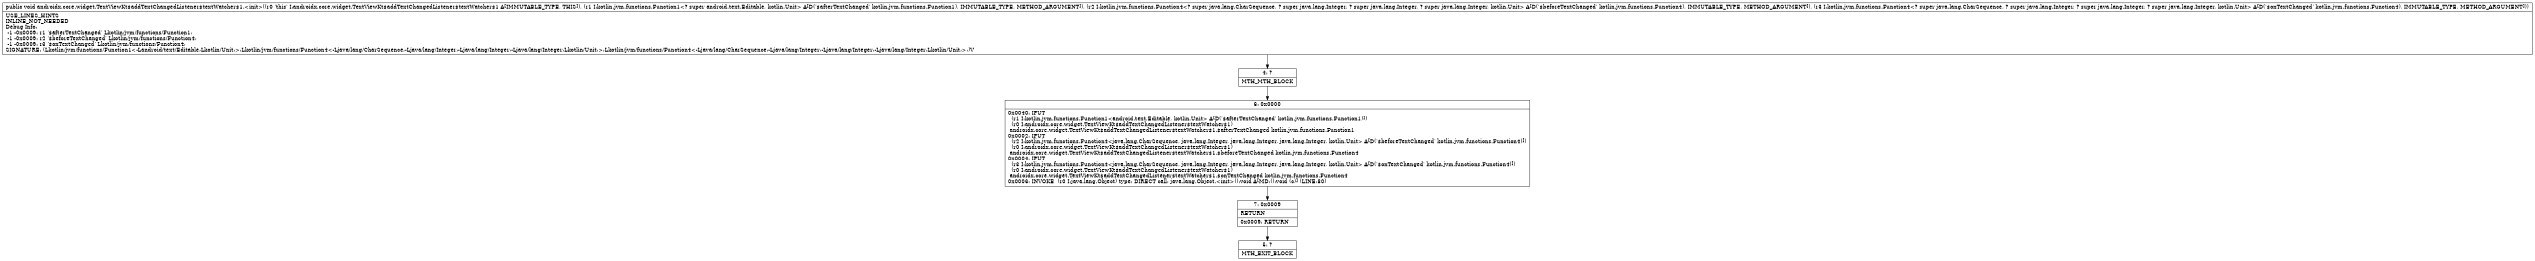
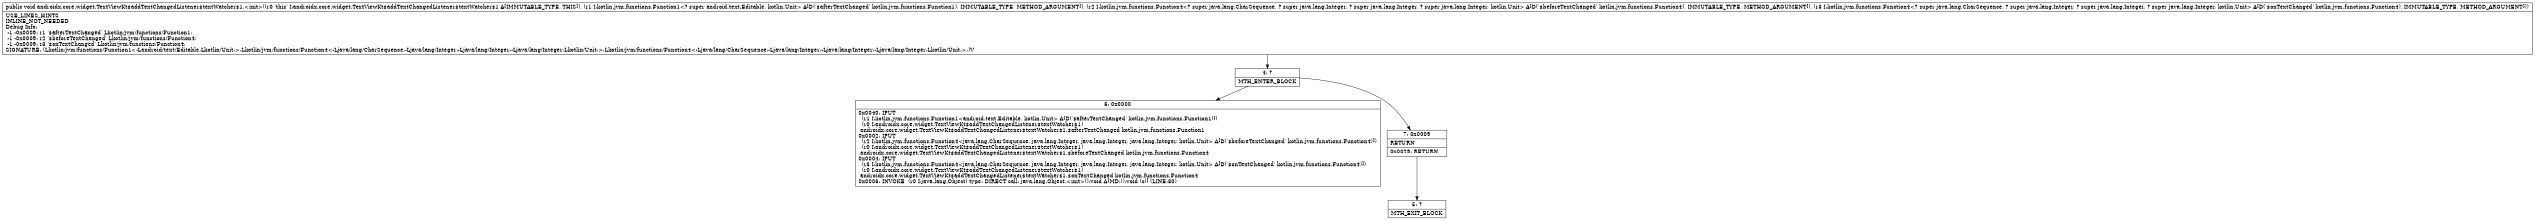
node "4: ?": text "MTH_MTH_BLOCK" -> "MTH_ENTER_BLOCK"
edge "6: 0x0000" -> "7: 0x0009": now "4: ?" -> "7: 0x0009"
node "7: 0x0009": text "0x0009: RETURN" -> "0x0029: RETURN"
